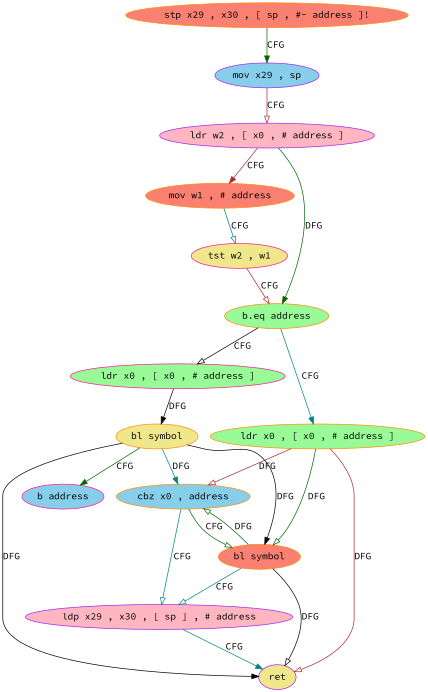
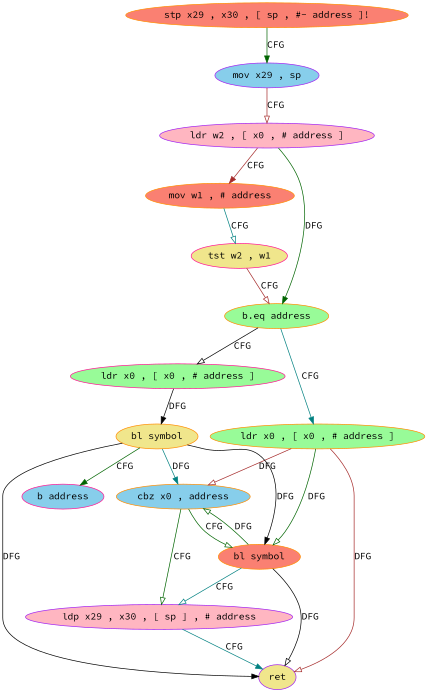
edge "cbz x0 , address" -> "ldp x29 , x30 , [ sp ] , # address": color teal -> darkgreen
